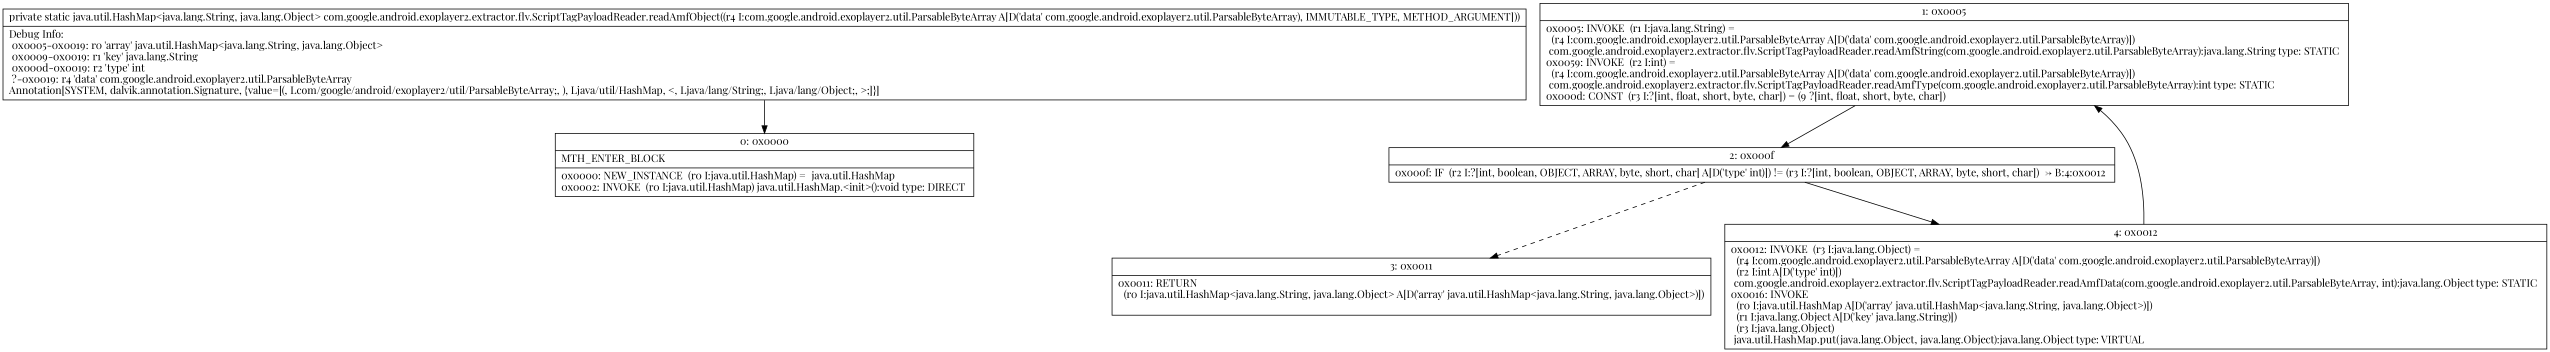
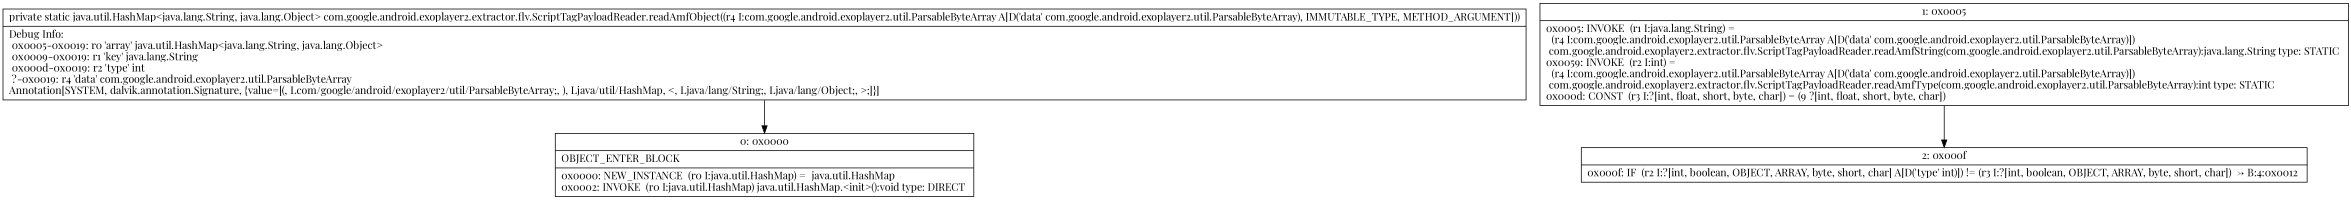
node "0: 0x0000": text "MTH_ENTER_BLOCK" -> "OBJECT_ENTER_BLOCK"
node "3: 0x0011": removed
node "4: 0x0012": removed
